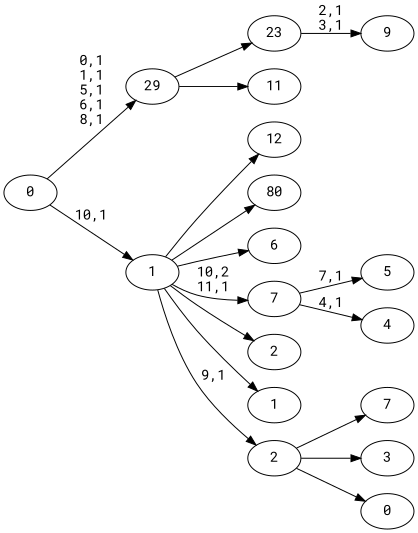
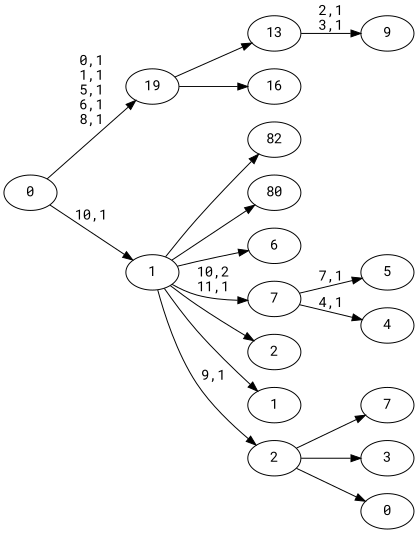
node "23": label "23" -> "13"
node "29": label "29" -> "19"
node "11": label "11" -> "16"
node "12": label "12" -> "82"
